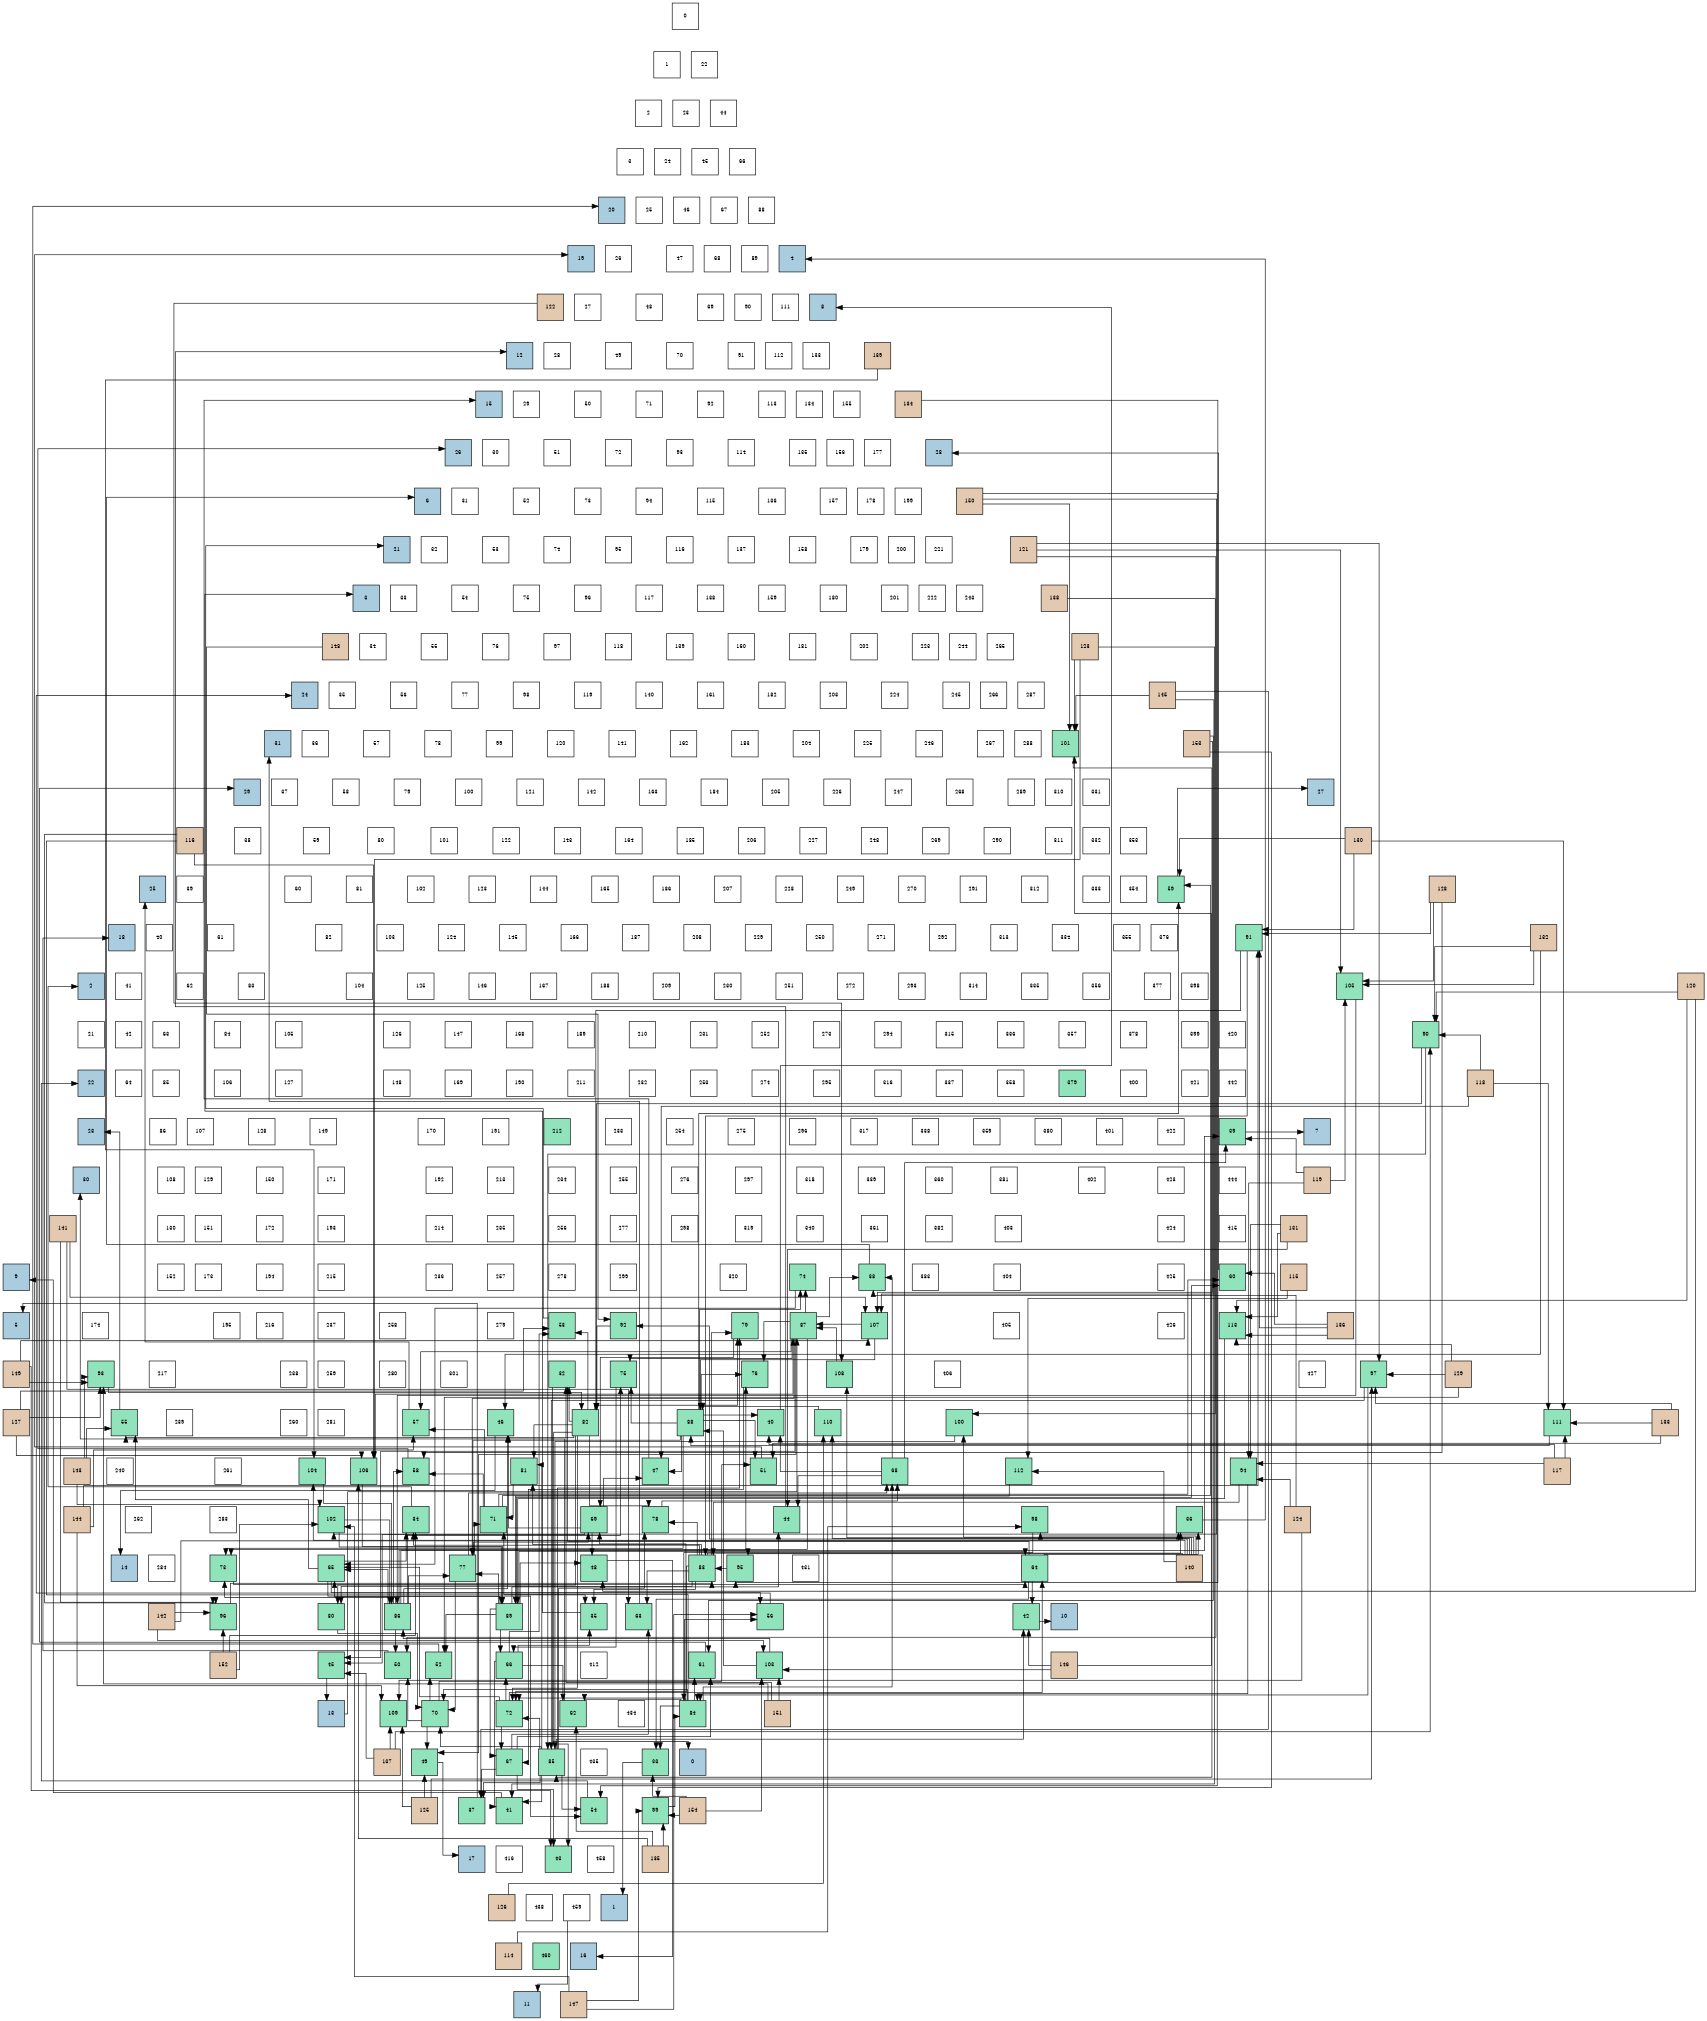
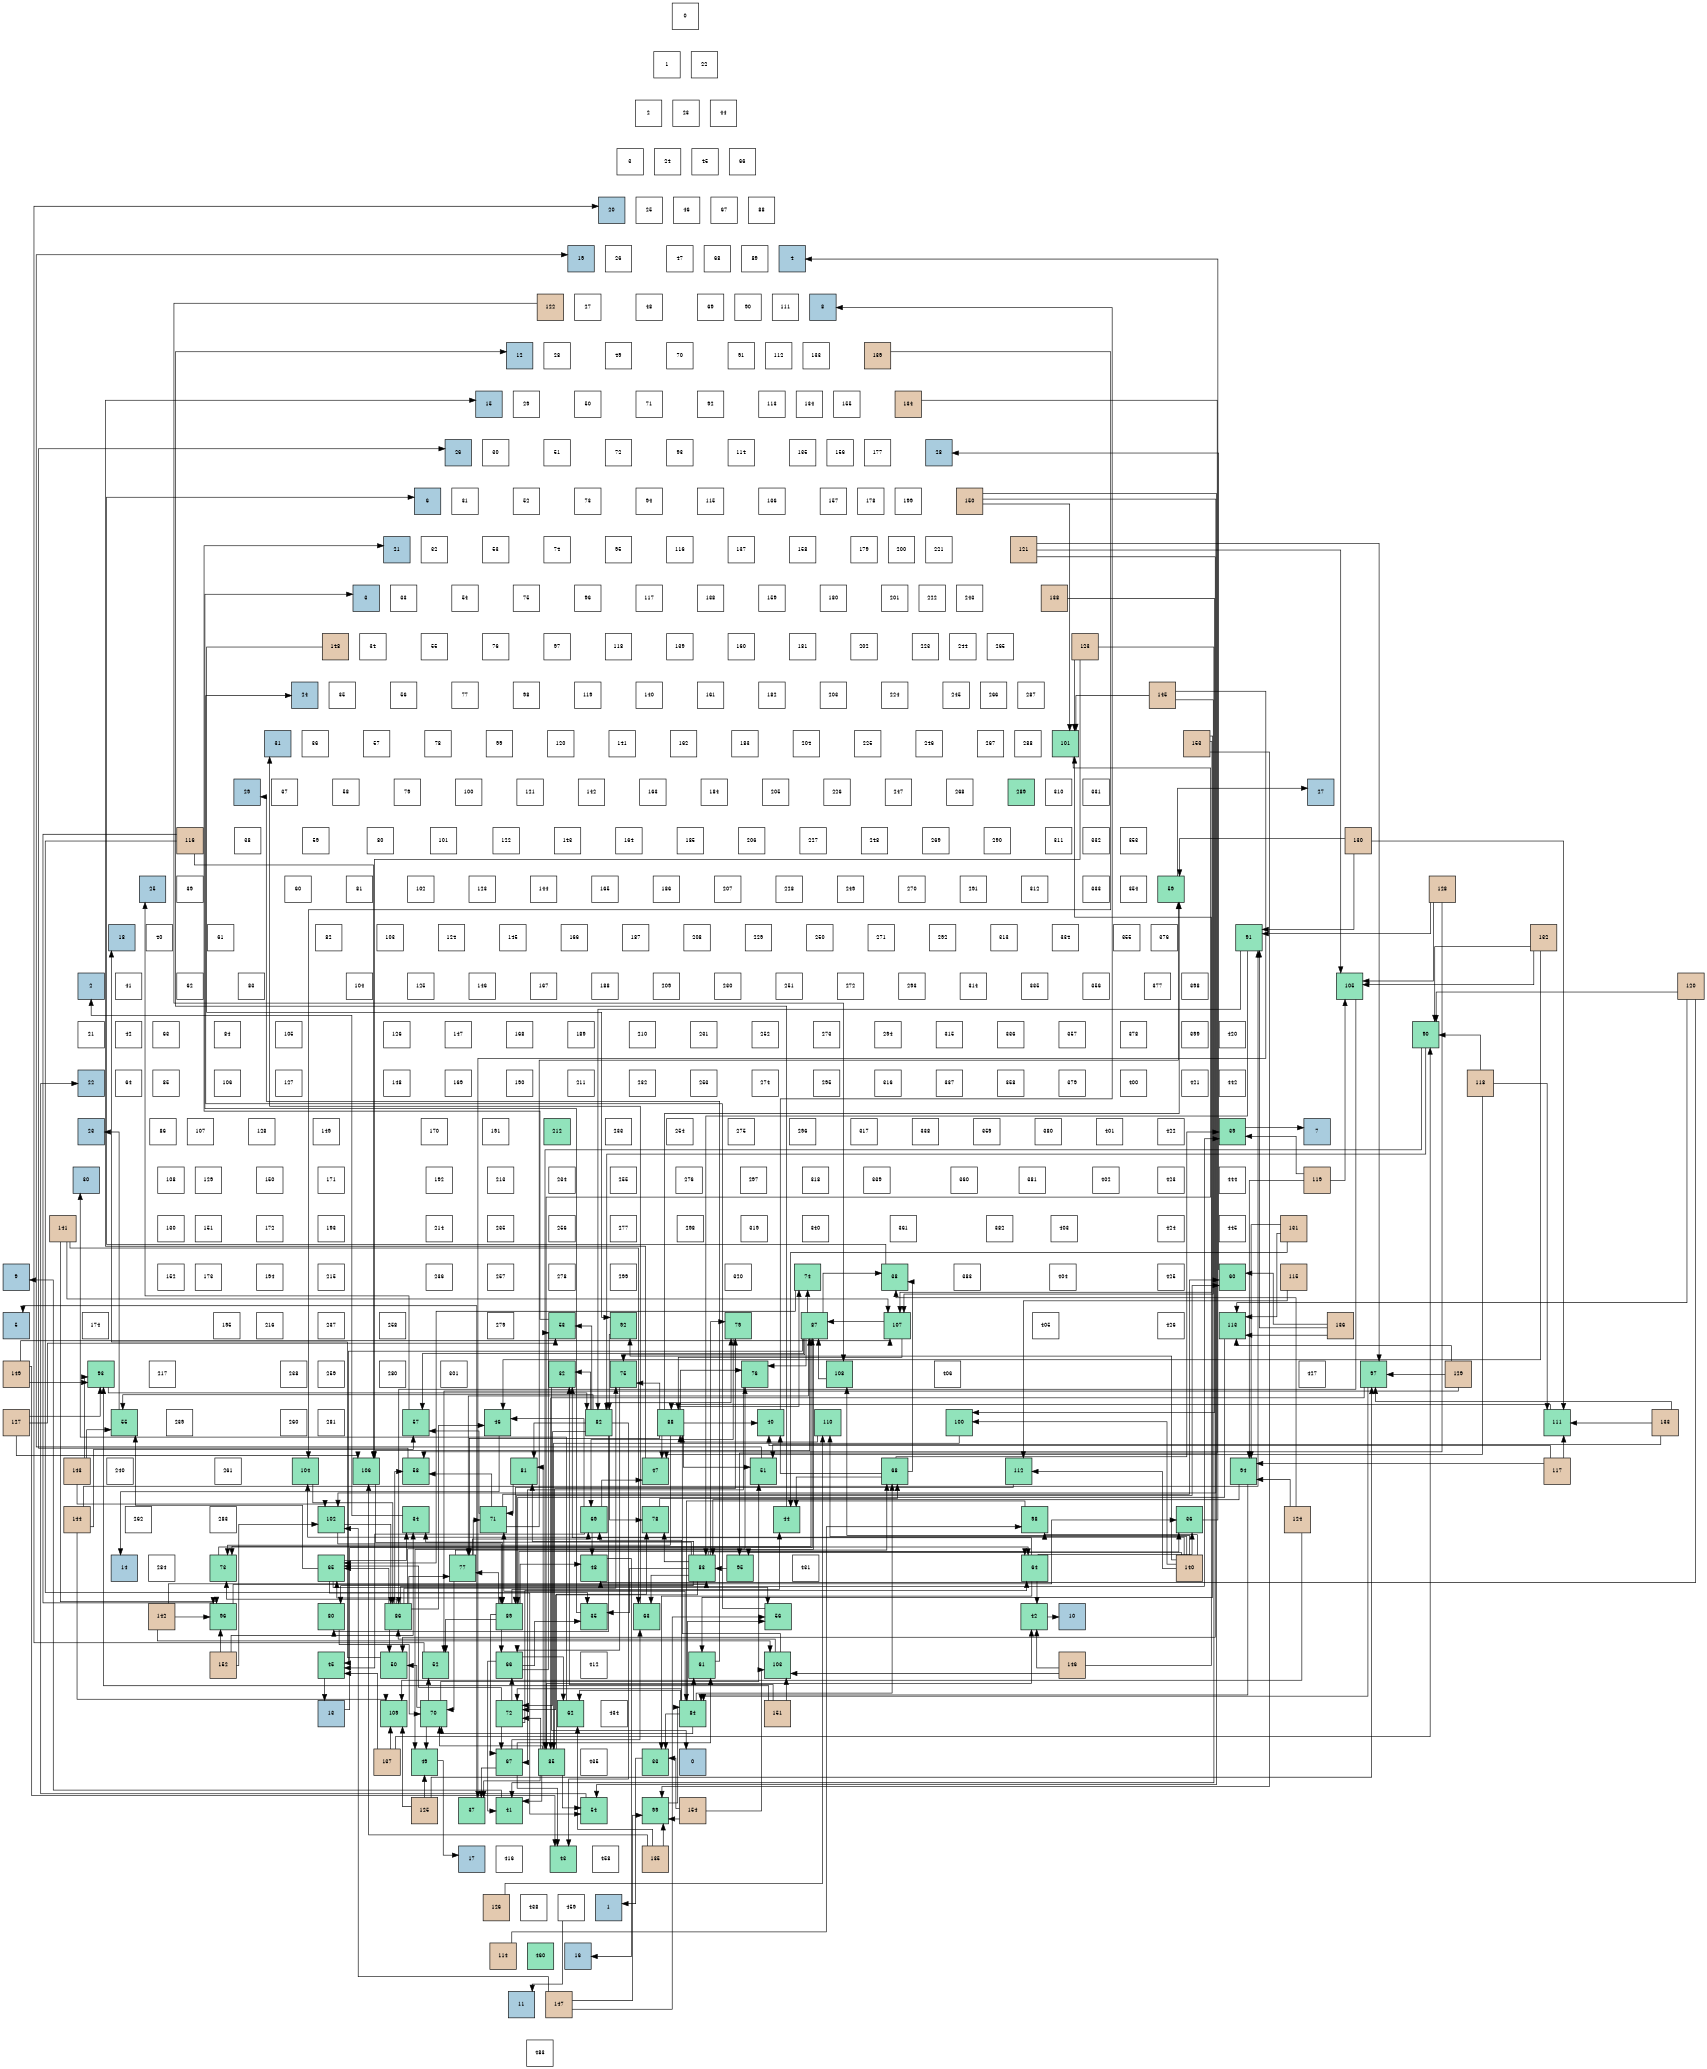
node "289": fillcolor #ffffff -> #91e3bb
node "379": fillcolor #91e3bb -> #ffffff
node "415": label "415" -> "445"
node "483": added
